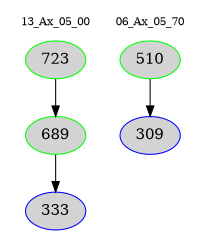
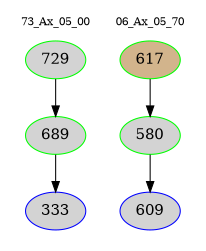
cluster "13_Ax_05_00": label "13_Ax_05_00" -> "73_Ax_05_00"
node "723": label "723" -> "729"
node "617": added
node "510": label "510" -> "580"
node "309": label "309" -> "609"
